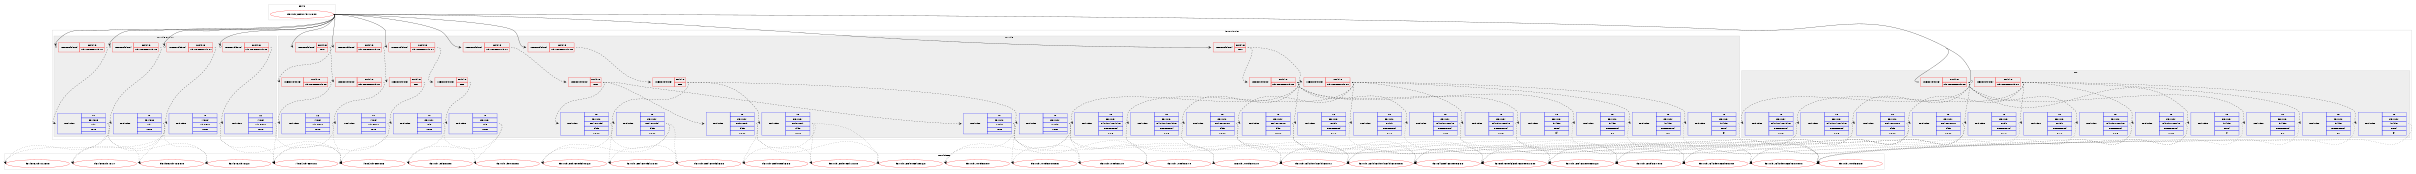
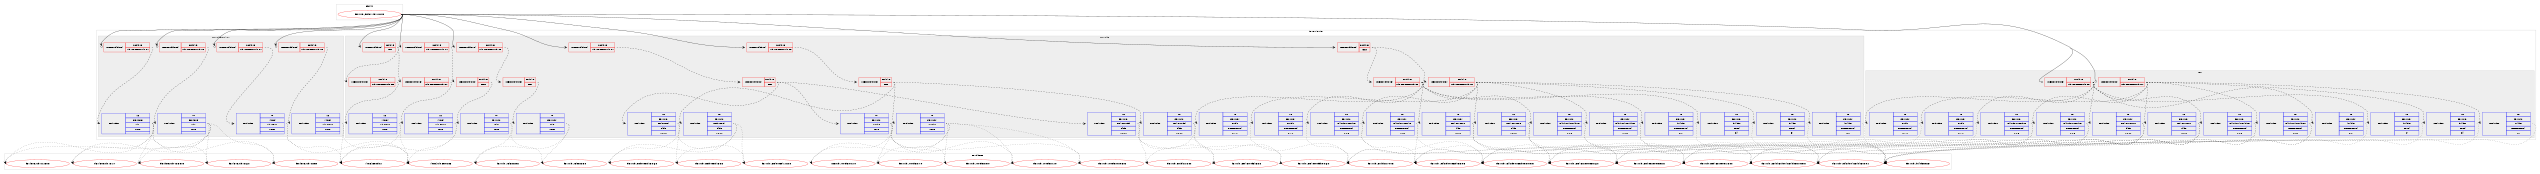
node "dev-lang/ruby-2.5.3": added
node "virtual/rubygems-14": label "virtual/rubygems-14" -> "virtual/equal-14"
node "dev-ruby/dom-12.3.2": label "dev-ruby/dom-12.3.2" -> "dev-ruby/rake-12.3.2"
node "dev-ruby/activemodel-4.2.11": label "dev-ruby/activemodel-4.2.11" -> "dev-ruby/erubis-4.2.11"
node "dev-rails/activesupport-5.2.2": label "dev-rails/activesupport-5.2.2" -> "dev-ruby/activesupport-5.2.2"
node "dev-activemodel/activesupport-4.2.11": label "dev-activemodel/activesupport-4.2.11" -> "dev-ruby/activesupport-4.2.11"
node "dev-ruby/mocha-3.2.3": label "dev-ruby/mocha-3.2.3" -> "dev-ruby/builder-3.2.3"
